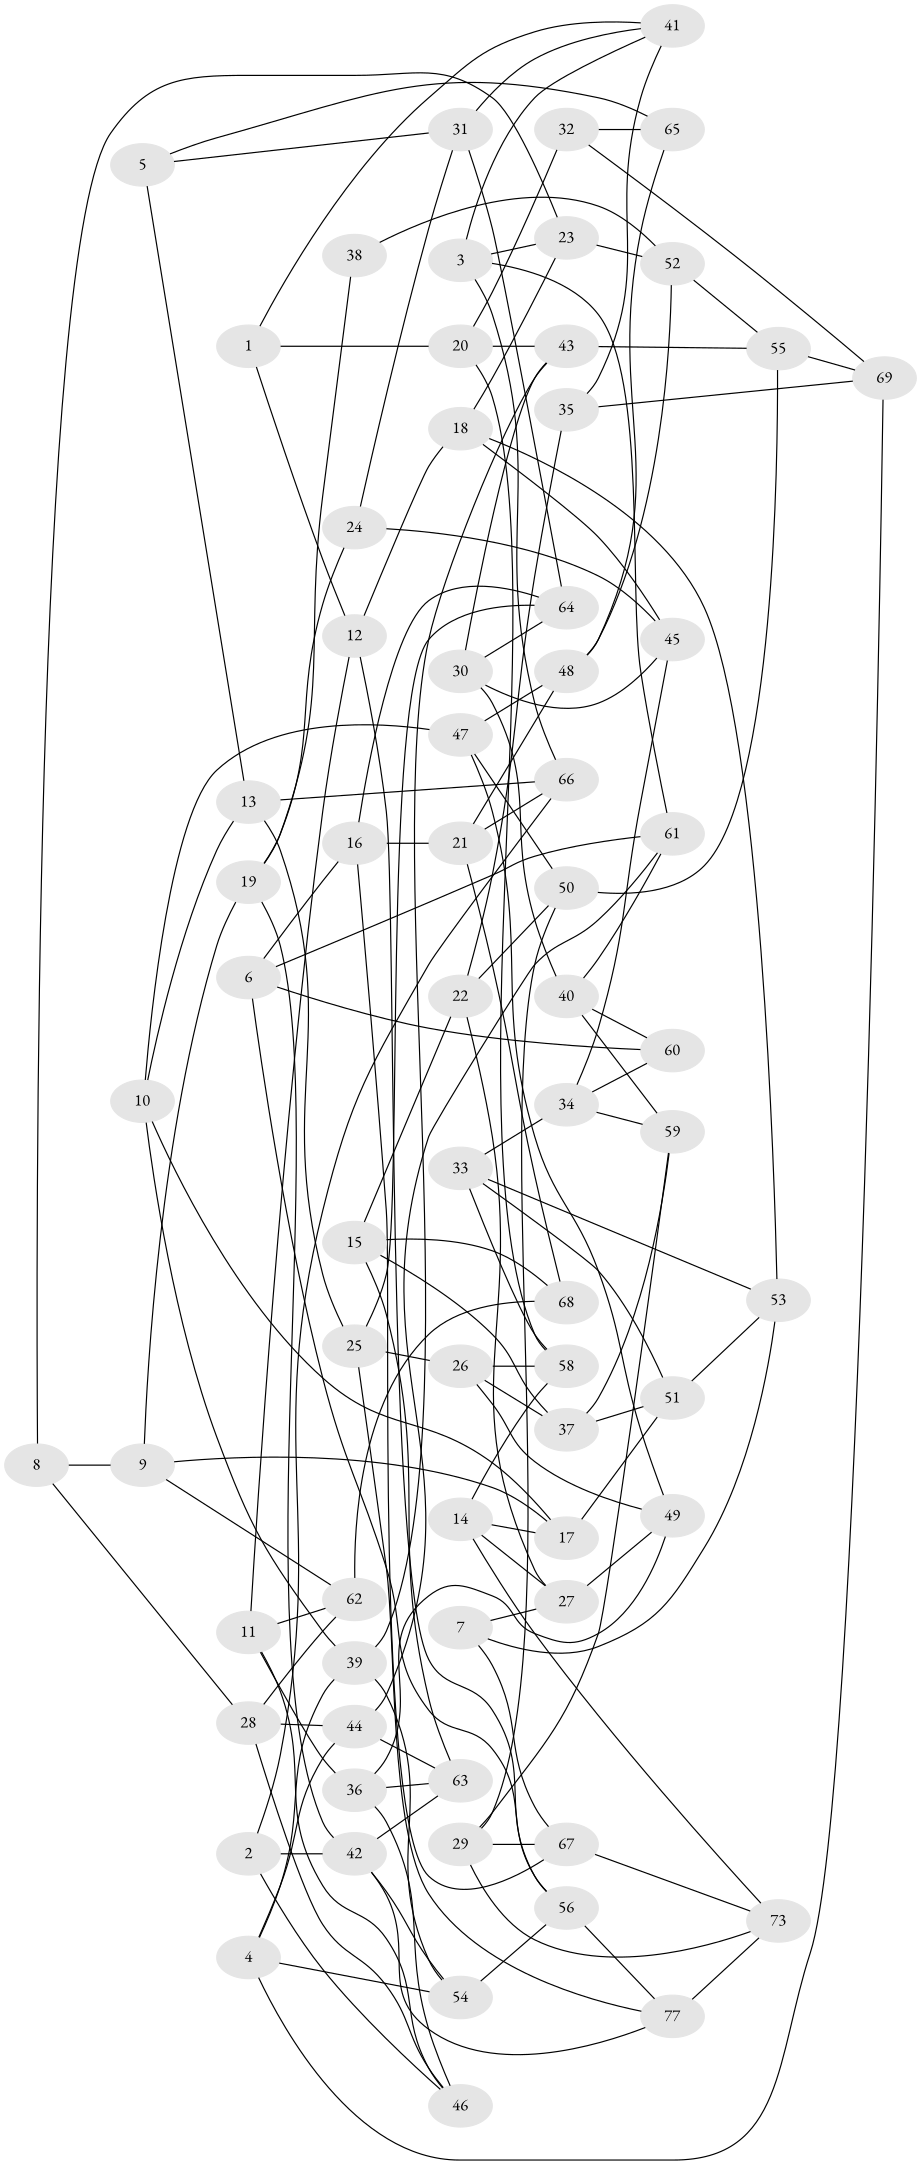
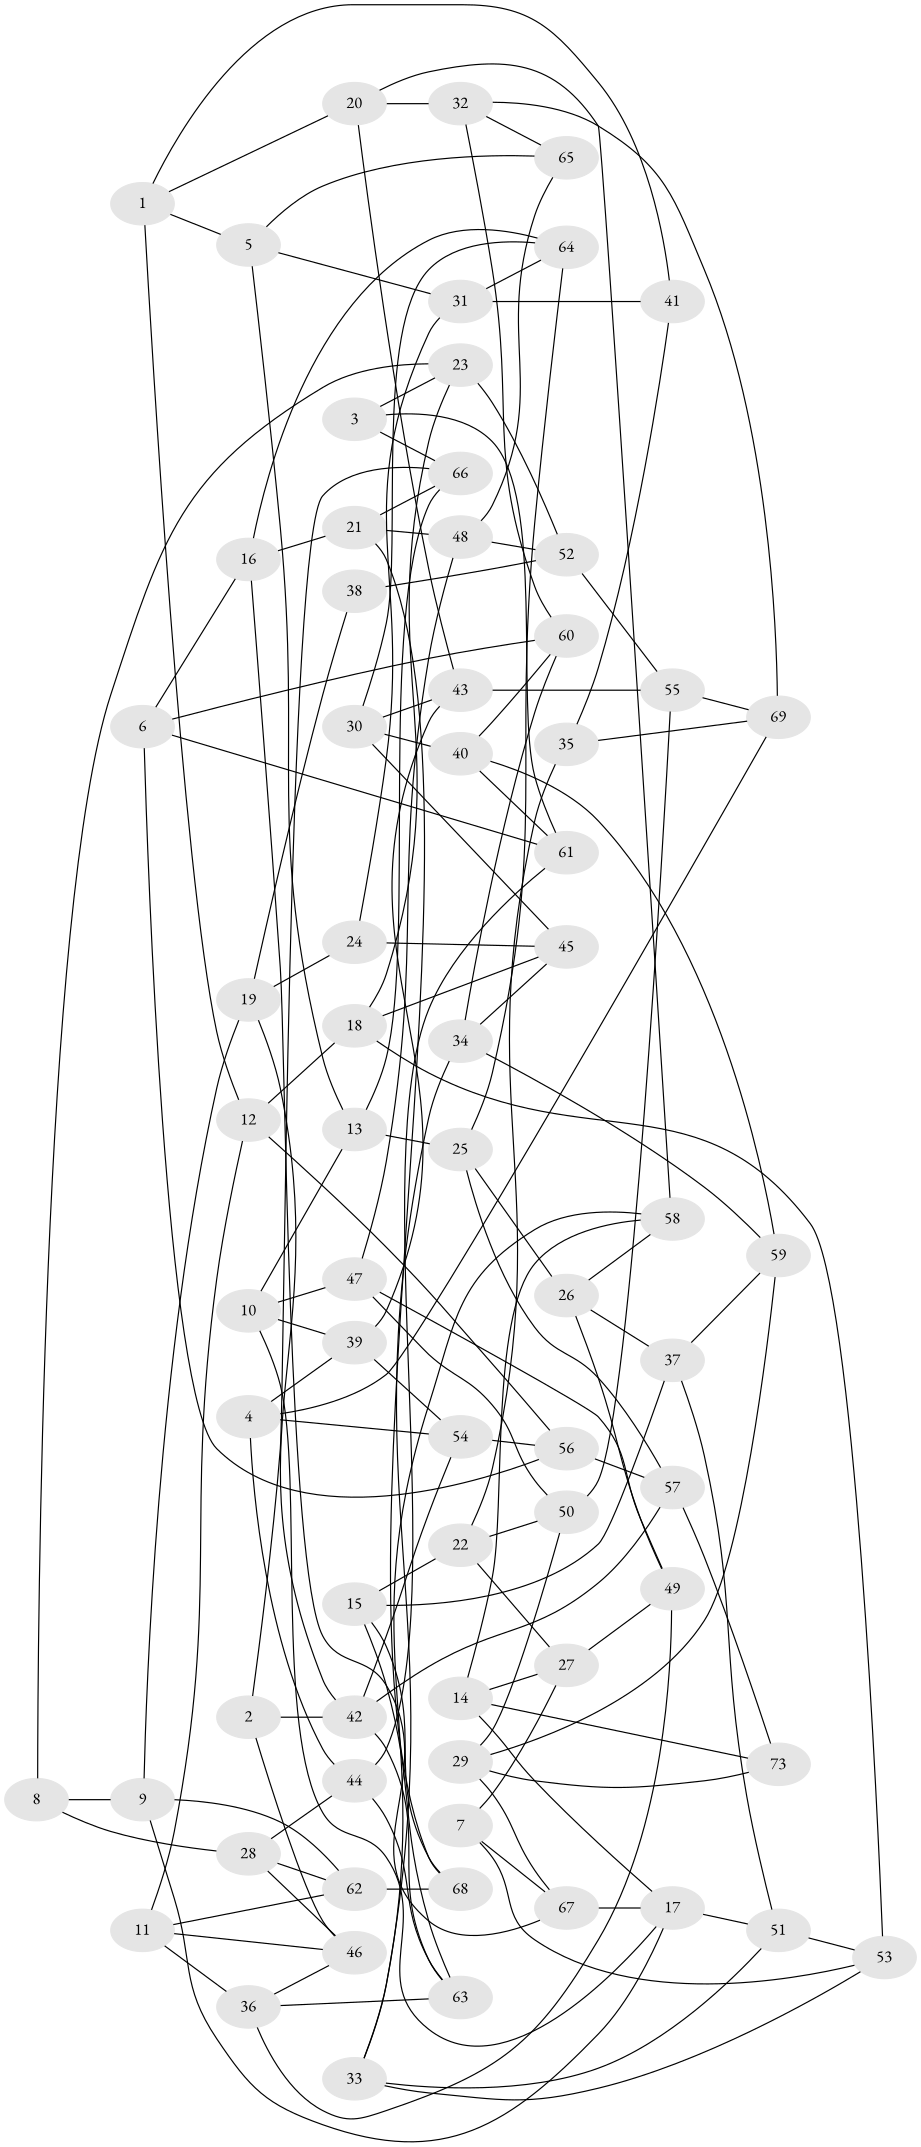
edge "41" -- "3": removed
edge "1" -- "5": added
edge "32" -- "60": added
edge "67" -- "73": now "67" -- "17"
node "77": label "77" -> "57"
